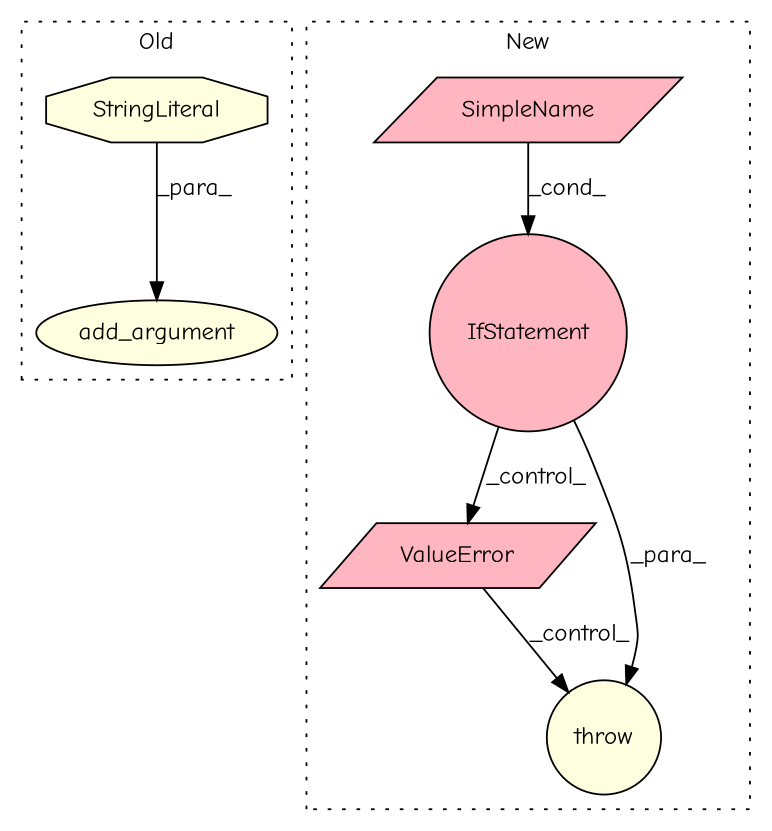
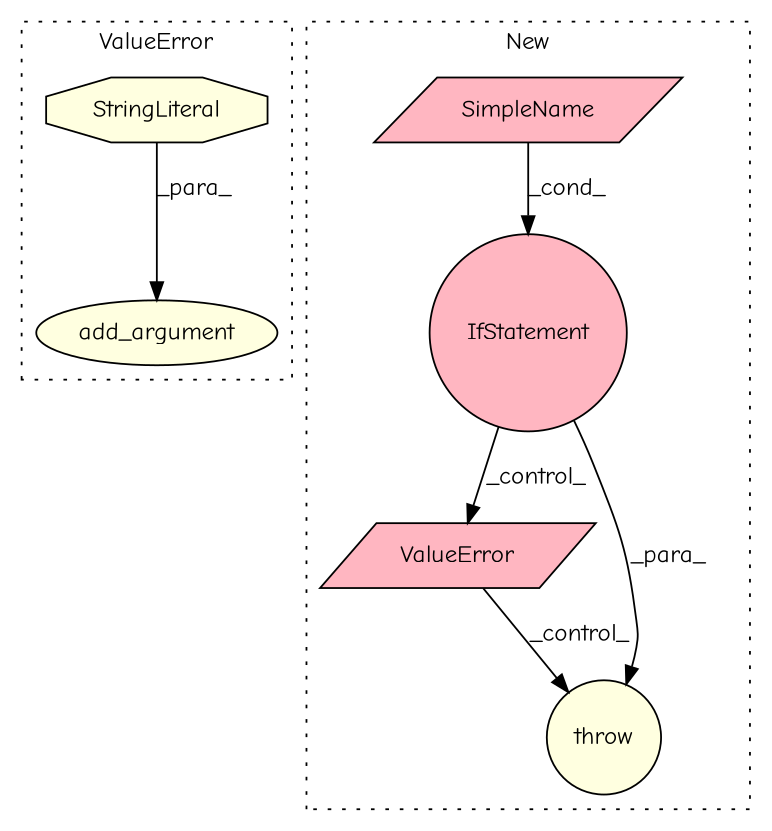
cluster "Old": label "Old" -> "ValueError"
